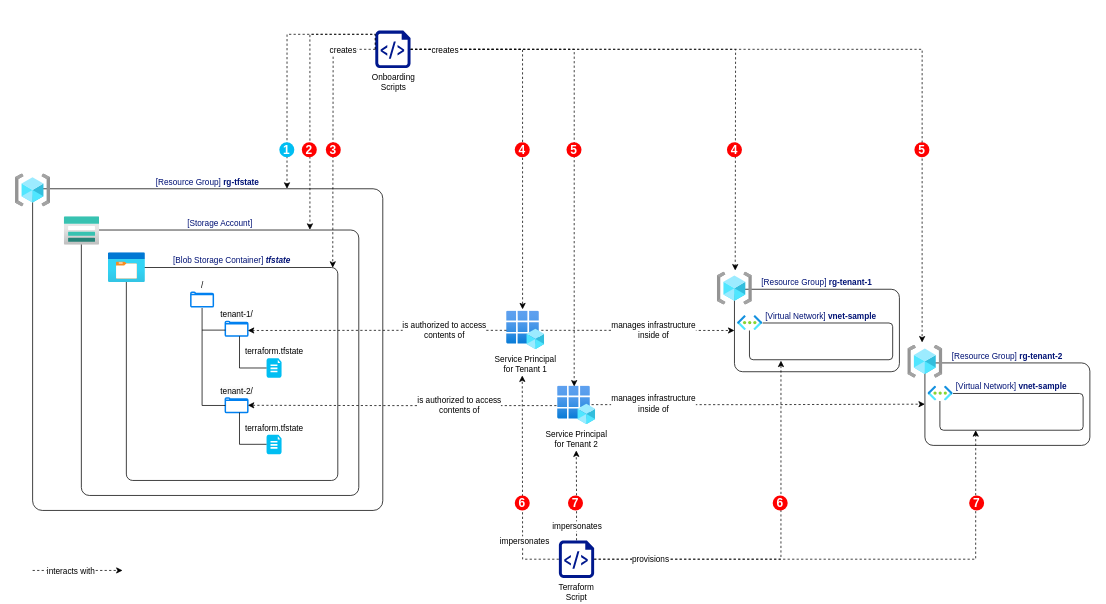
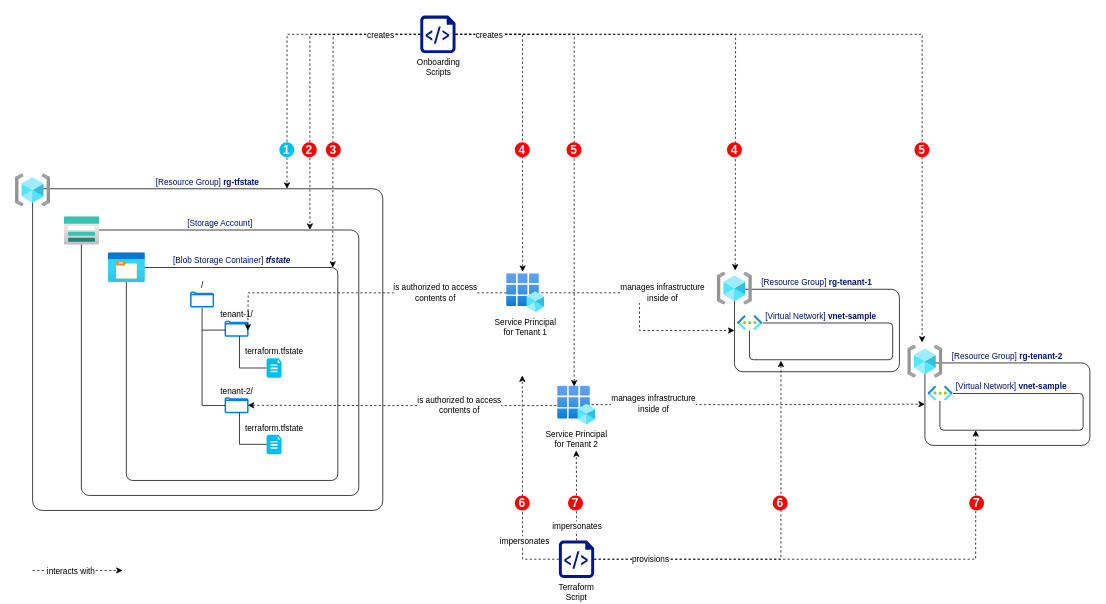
node "Onboarding Scripts": moved (393, 49) -> (438, 34)
node "Service Principal for Tenant 1": moved (526, 330) -> (526, 293)
